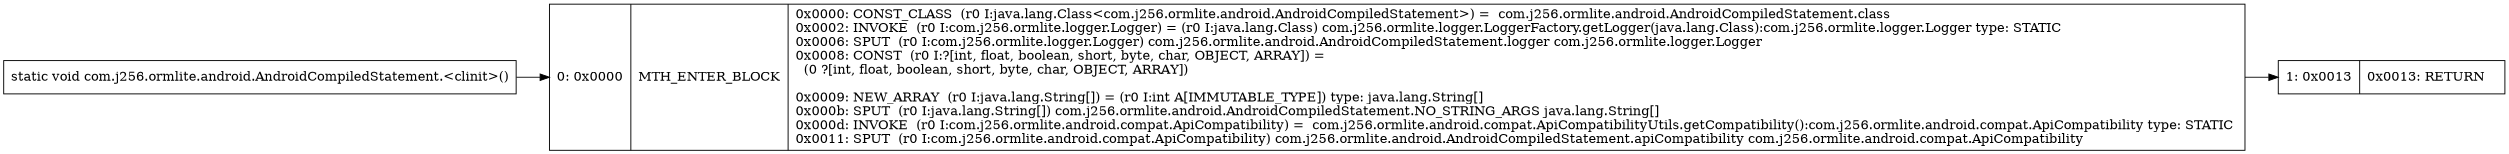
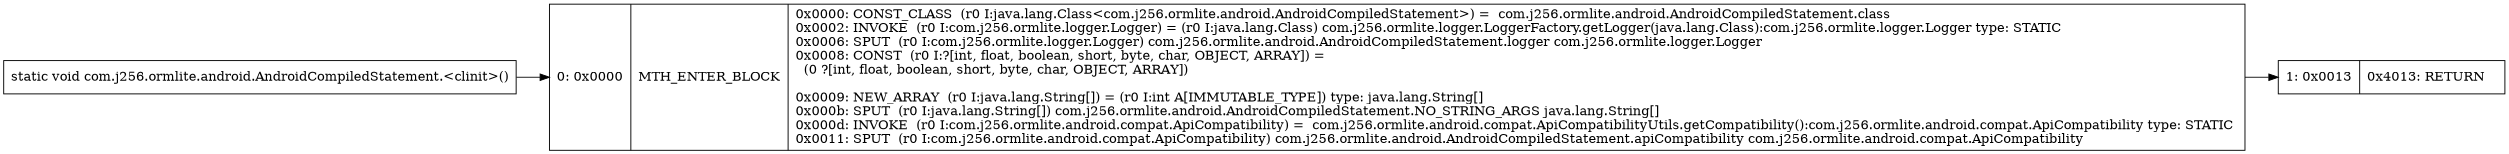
node "1: 0x0013": text "0x0013: RETURN" -> "0x4013: RETURN"
